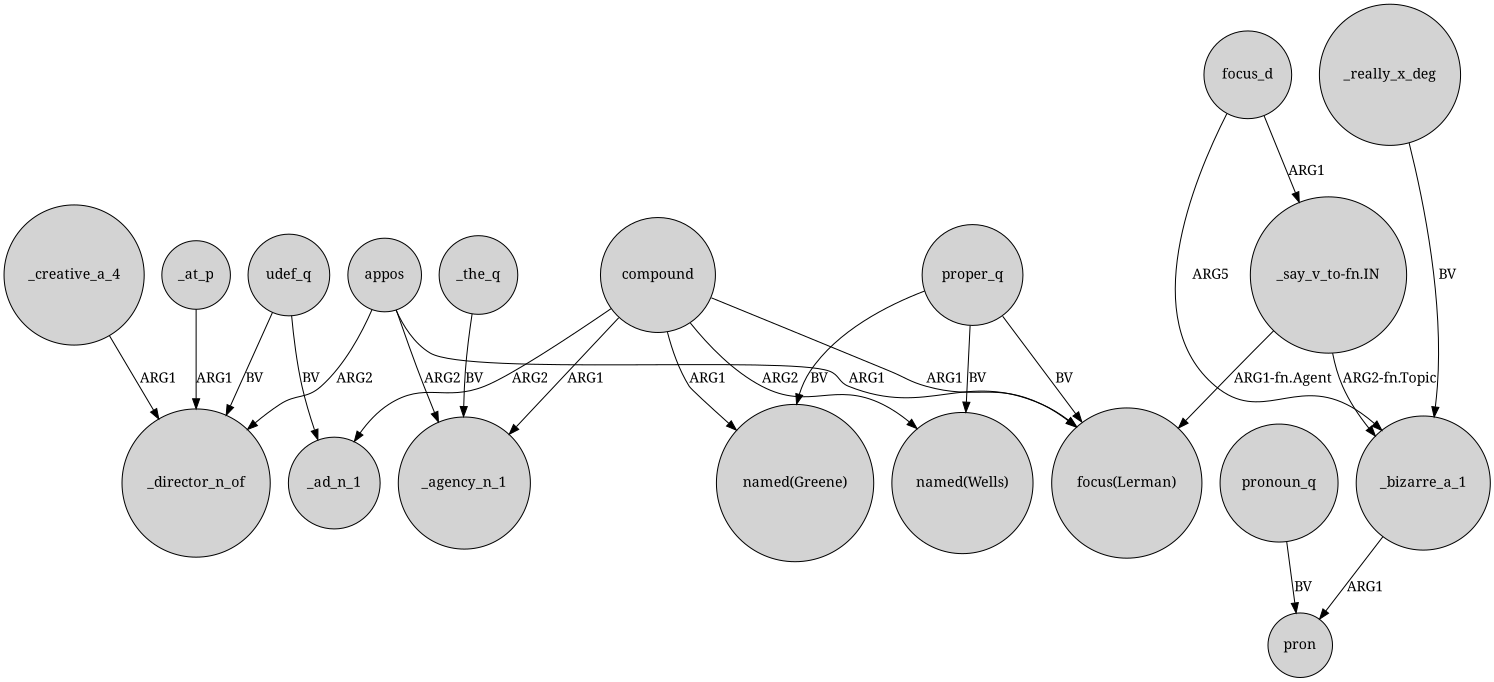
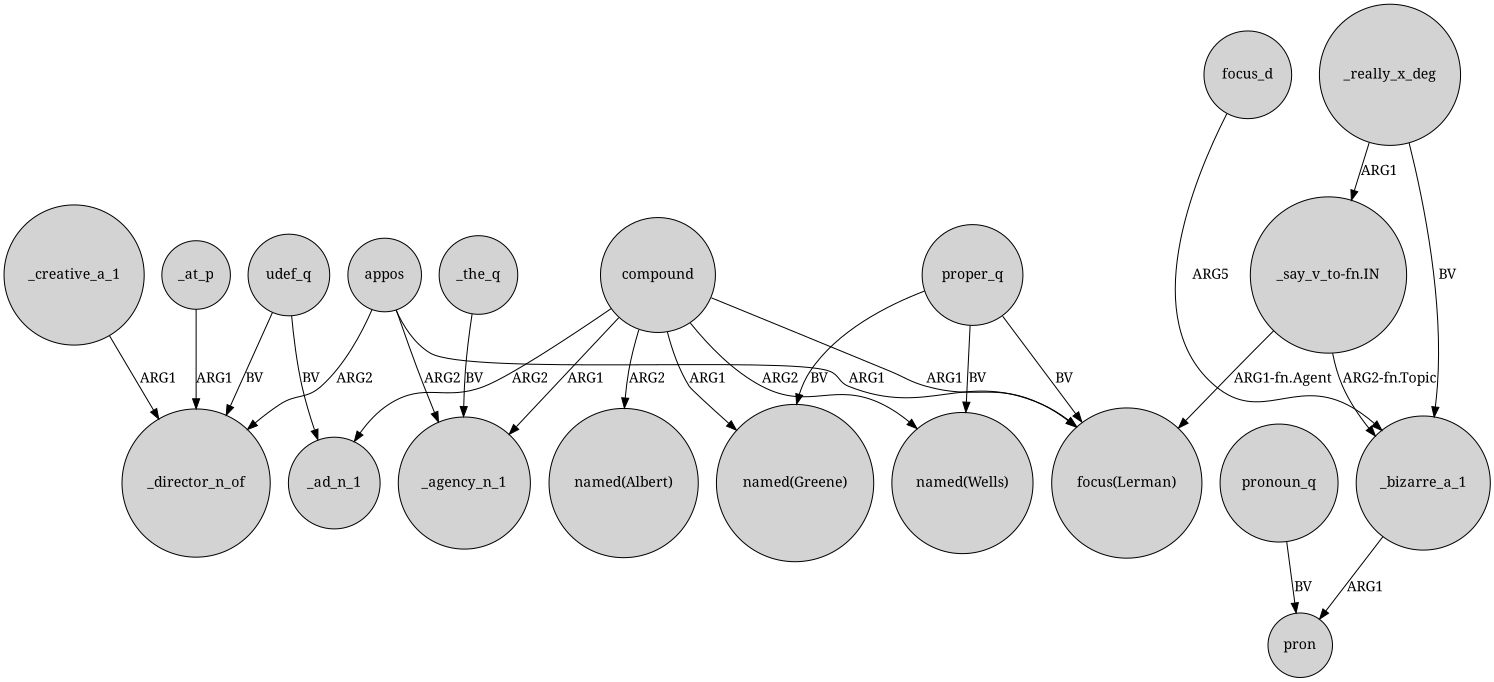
edge "focus_d" -> "_say_v_to-fn.IN": now "_really_x_deg" -> "_say_v_to-fn.IN"
node "_creative_a_4": label "_creative_a_4" -> "_creative_a_1"
node "named(Albert)": added
